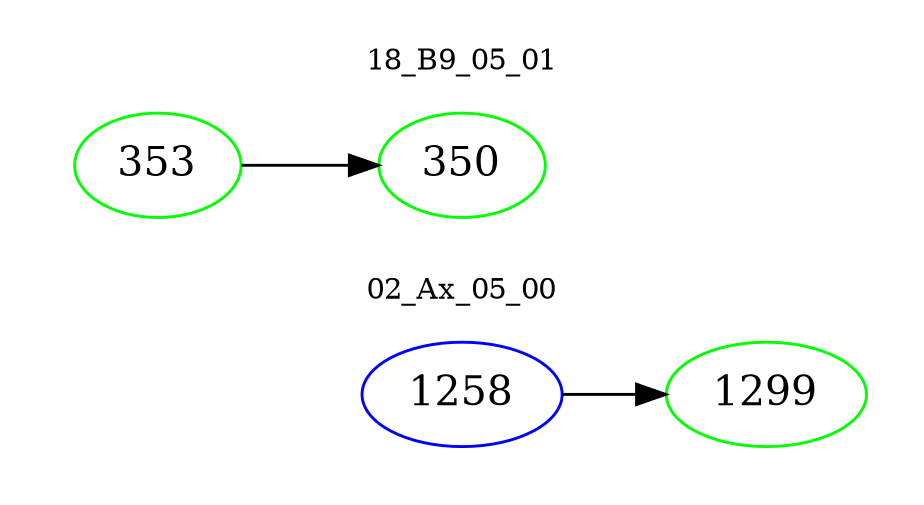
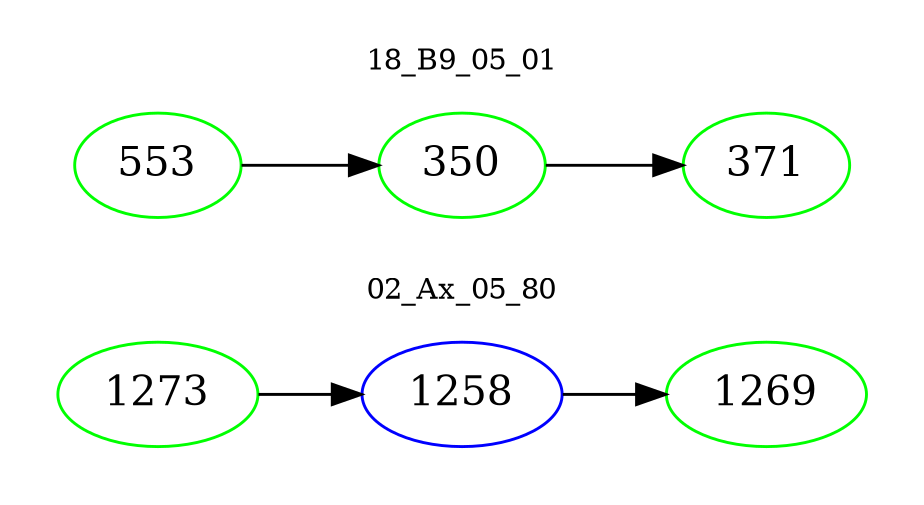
node "353": label "353" -> "553"
node "371": added
cluster "02_Ax_05_00": label "02_Ax_05_00" -> "02_Ax_05_80"
node "1273": added
node "1299": label "1299" -> "1269"
